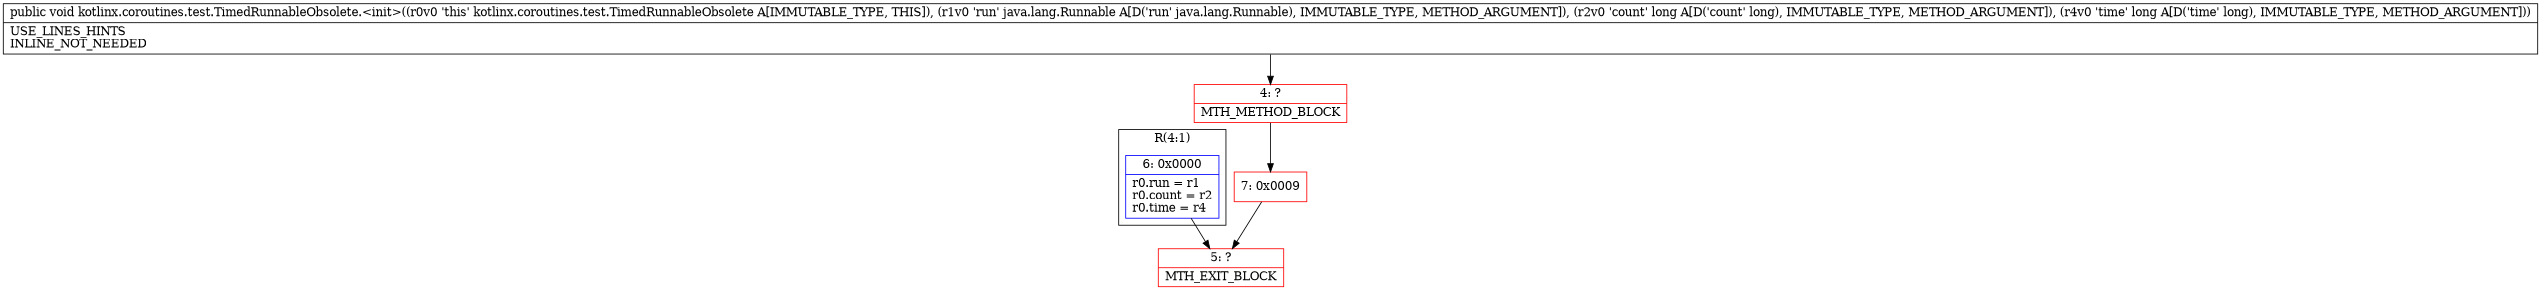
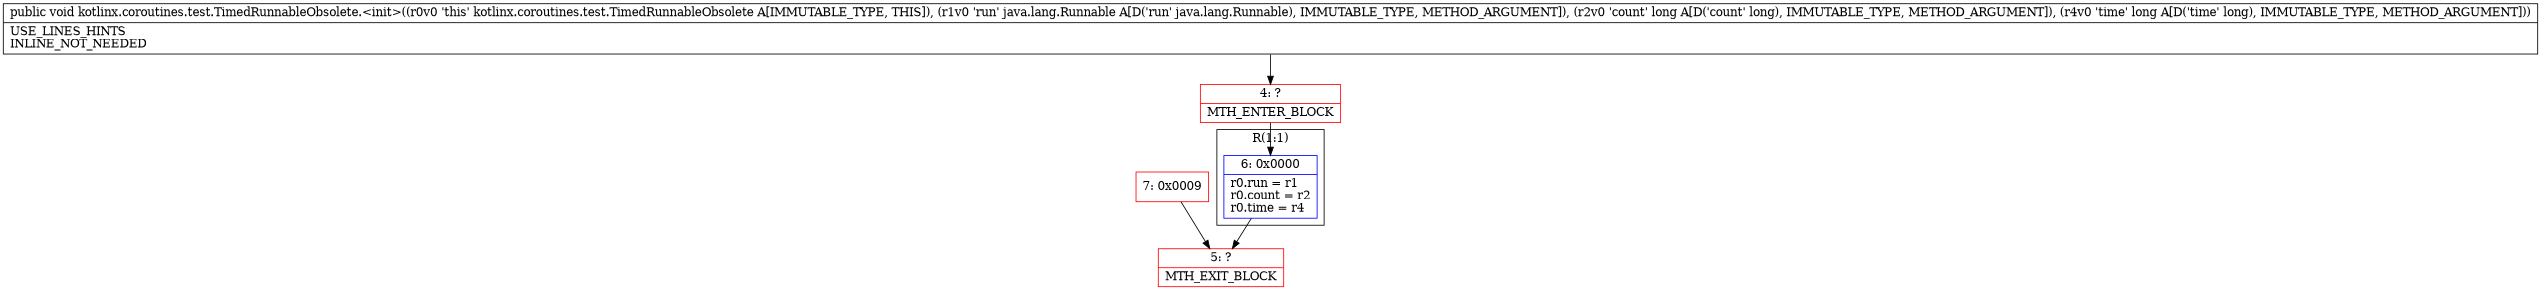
node "4: ?": text "MTH_METHOD_BLOCK" -> "MTH_ENTER_BLOCK"
cluster "R(4:1)": label "R(4:1)" -> "R(1:1)"
edge "4: ?" -> "7: 0x0009": now "4: ?" -> "6: 0x0000"
